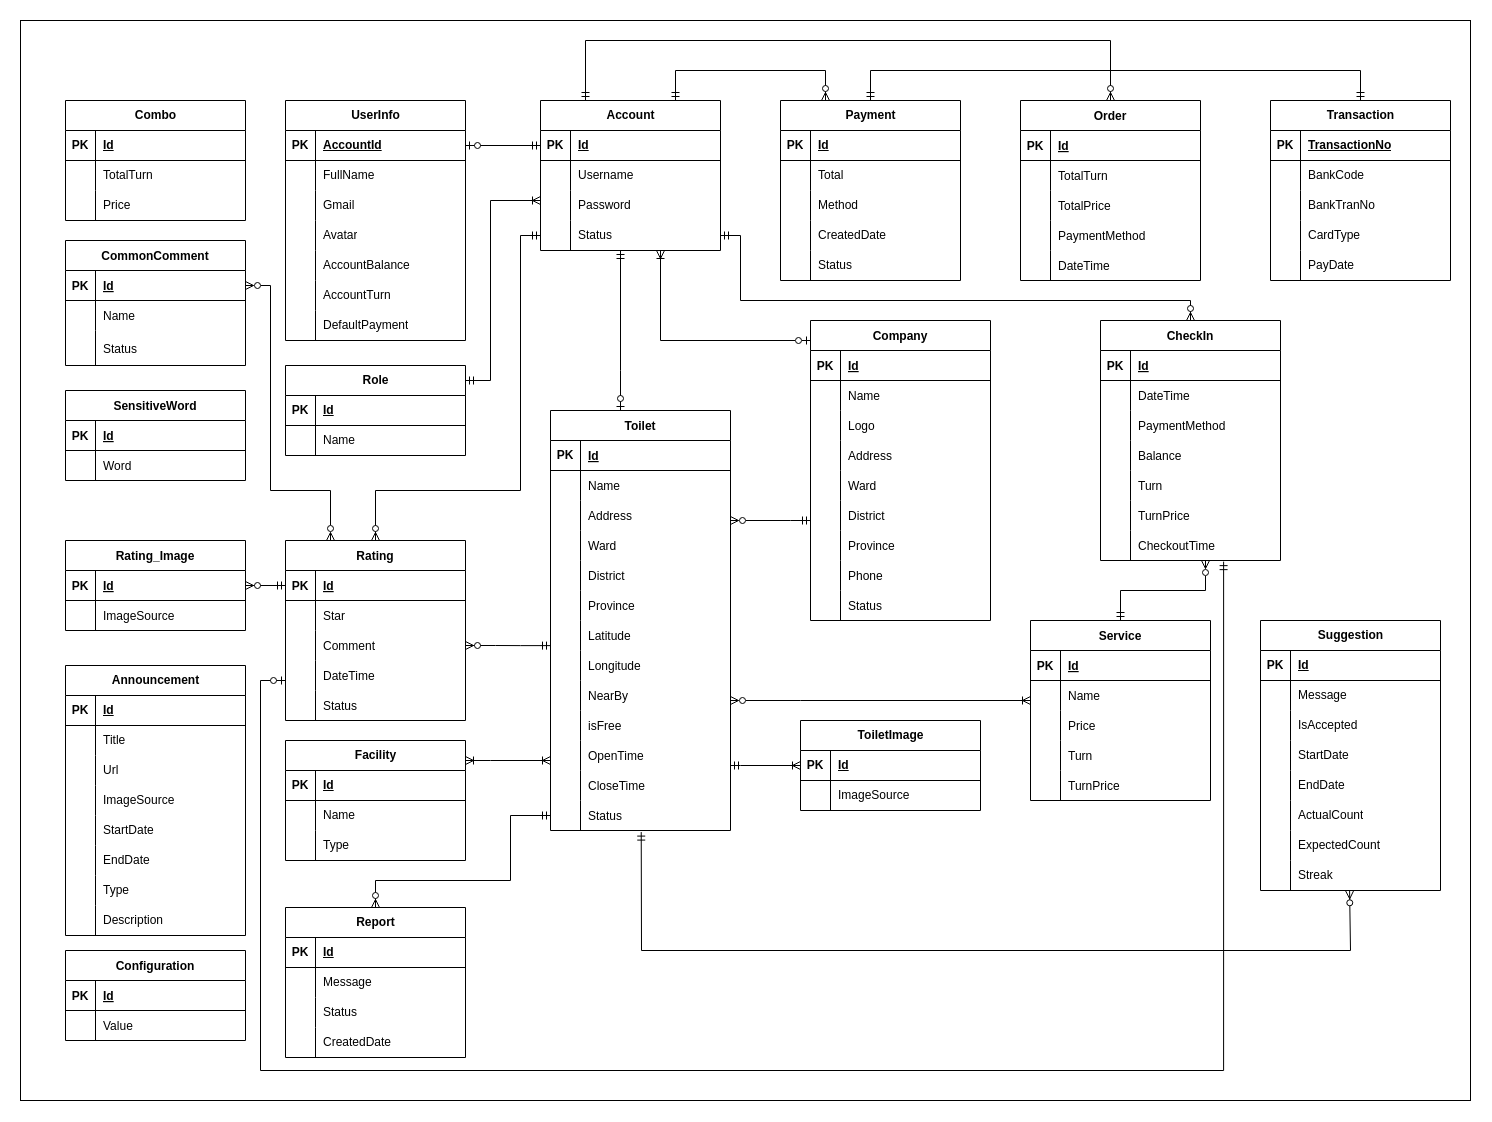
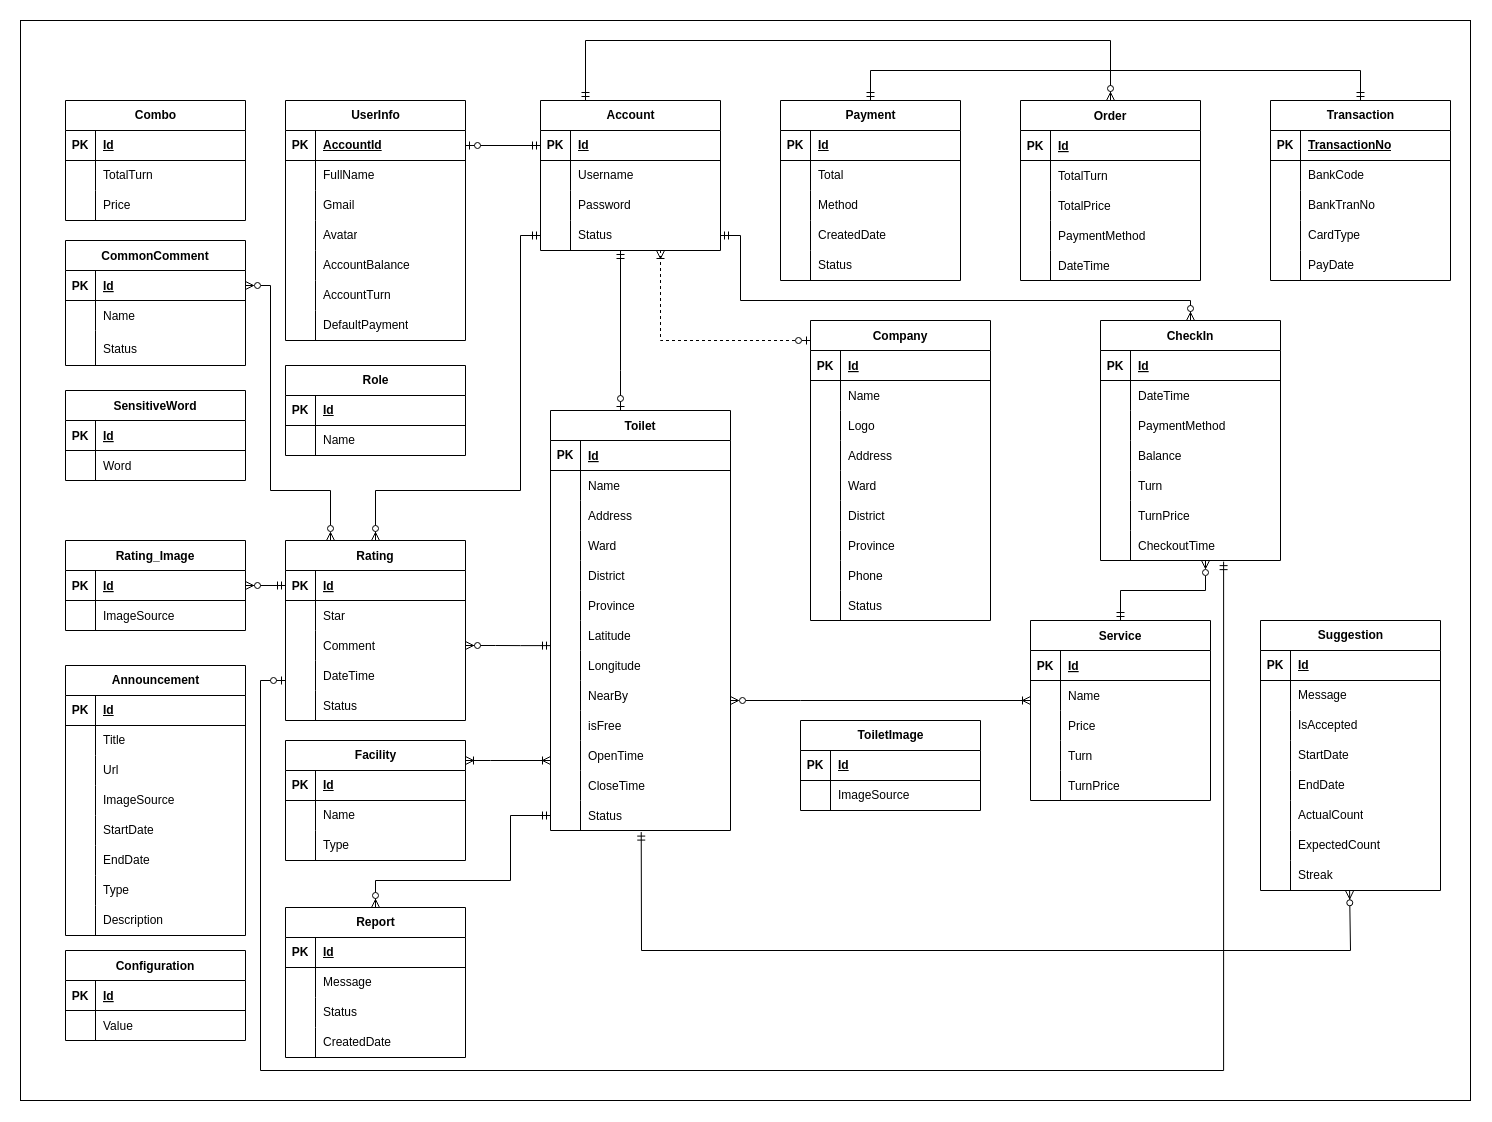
edge "Account" -- "Payment": removed
edge "Account" -- "Role": removed
edge "Account" -- "Company": style solid -> dashed
edge "Company" -- "Toilet": removed
edge "Toilet" -- "ToiletImage": removed
